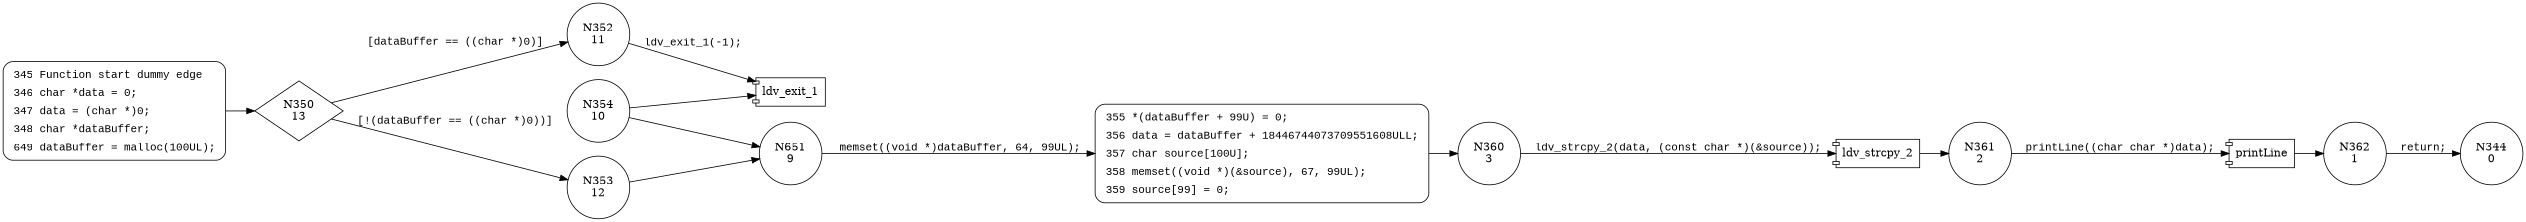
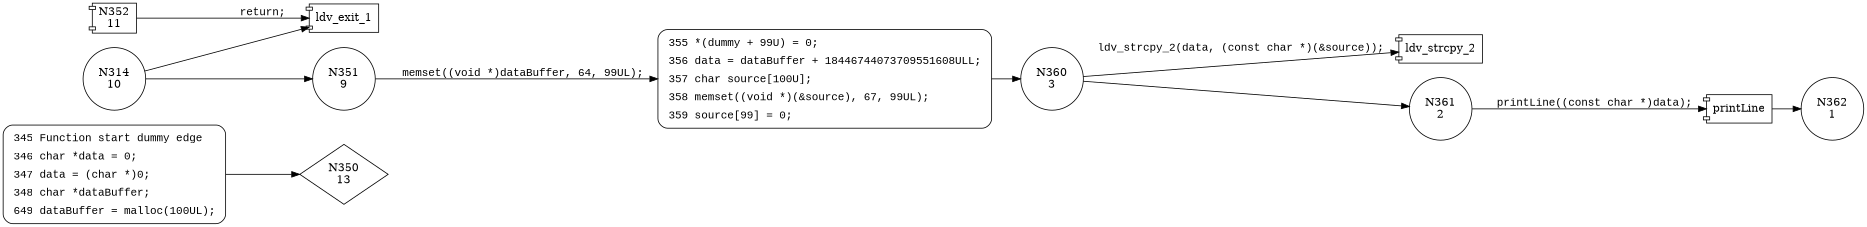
node "N352 11": shape circle -> component
edge "N352 11" -> "ldv_exit_1": label "ldv_exit_1(-1);" -> "return;"
edge "N350 13" -> "N352 11": removed, label "[dataBuffer == ((char *)0)]"
node "N354 10": label "N354 10" -> "N314 10"
node "355": text "*(dataBuffer + 99U) = 0;" -> "*(dummy + 99U) = 0;"
edge "N361 2" -> "printLine": label "printLine((char char *)data);" -> "printLine((const char *)data);"
node "N651 9": label "N651 9" -> "N351 9"
edge "ldv_strcpy_2" -> "N361 2": now "N360 3" -> "N361 2"
node "N344 0": removed
node "N353 12": removed
